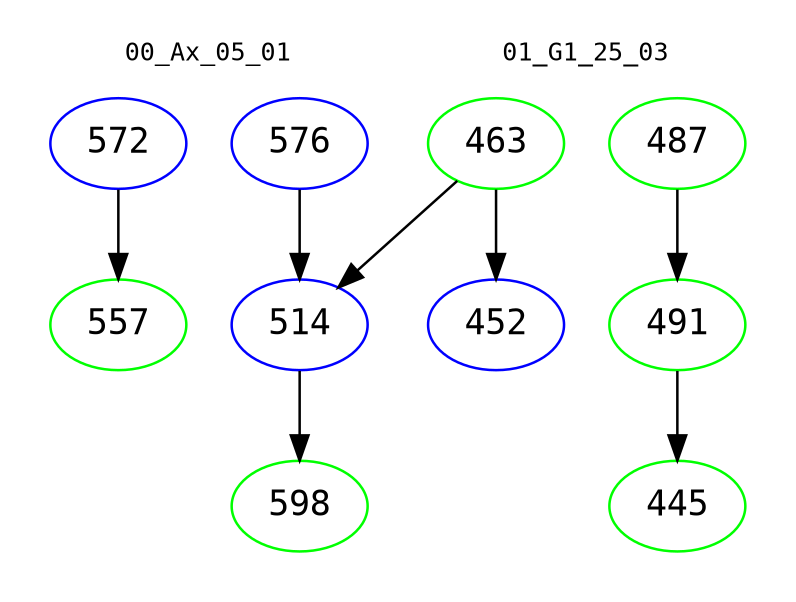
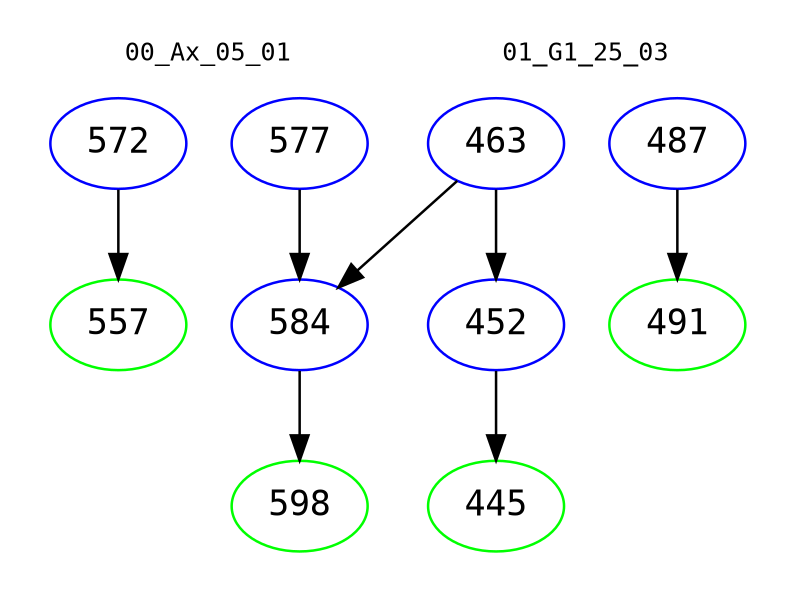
node "576": label "576" -> "577"
node "463": color green -> blue
node "487": color green -> blue
node "514": label "514" -> "584"
edge "491" -> "445": now "452" -> "445"
